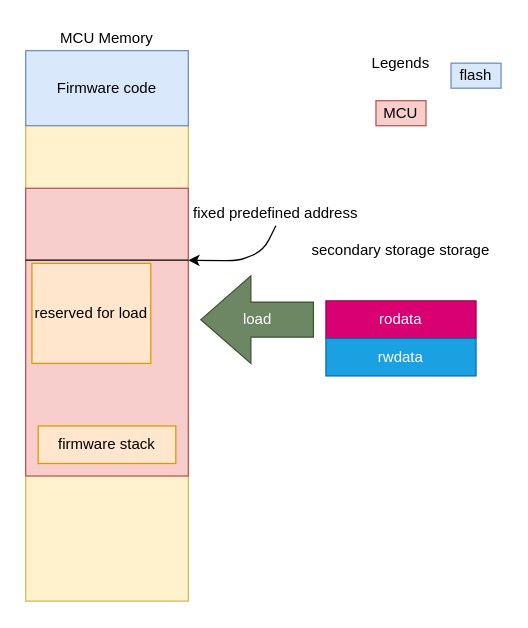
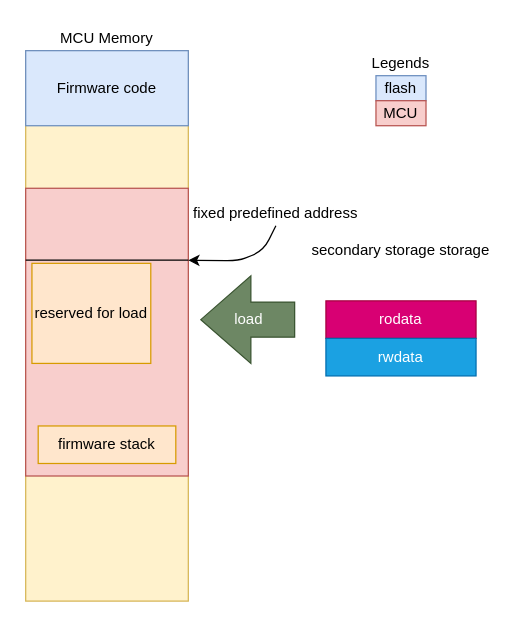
node "flash": moved (476, 76) -> (401, 88)
node "load": size 113x88 -> 94x88
